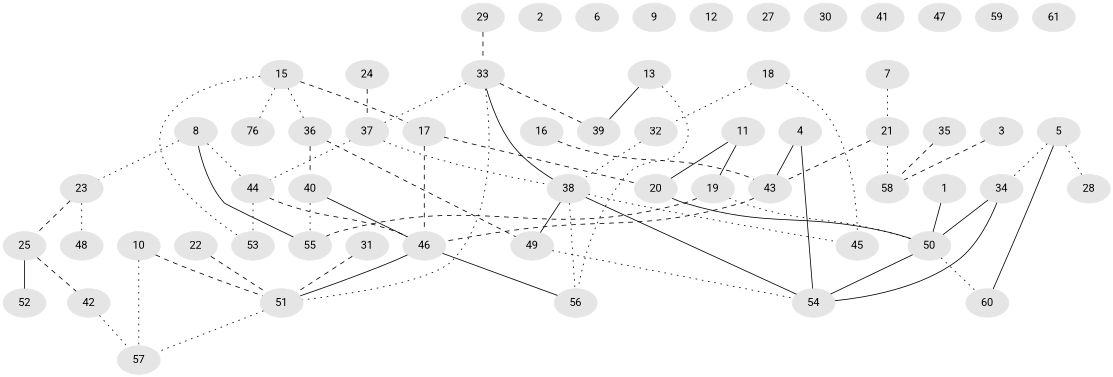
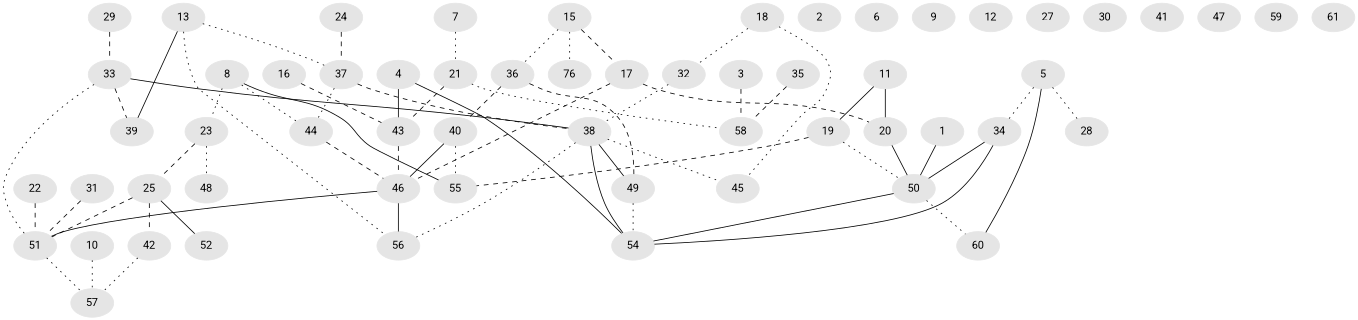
edge "33" -- "37": now "13" -- "37"
edge "37" -- "38": style dotted -> dashed
node "53": removed
edge "10" -- "51": now "25" -- "51"
